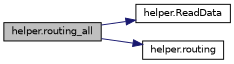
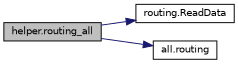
node "helper.ReadData": label "helper.ReadData" -> "routing.ReadData"
node "helper.routing": label "helper.routing" -> "all.routing"
